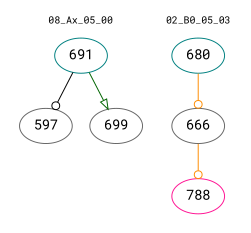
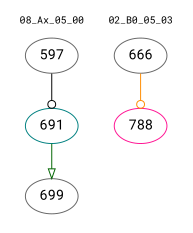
node "680": removed
edge "691" -> "597": reversed
